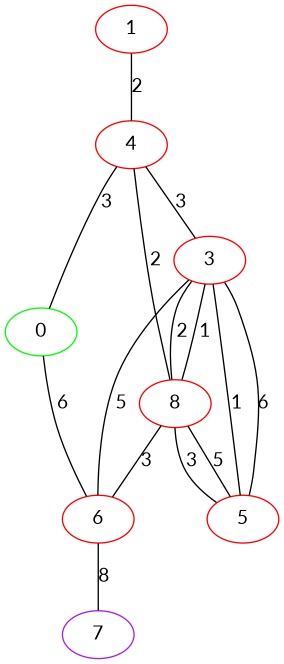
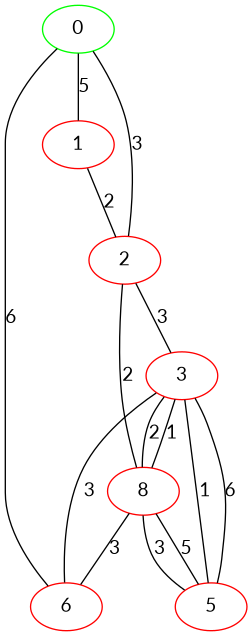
edge "0" -- "1": added, label "5"
node "4": label "4" -> "2"
edge "3" -- "6": label "5" -> "3"
node "7": removed
